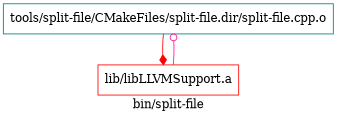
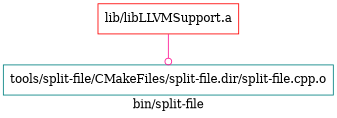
edge "tools/split-file/CMakeFiles/split-file.dir/split-file.cpp.o" -> "lib/libLLVMSupport.a": removed
